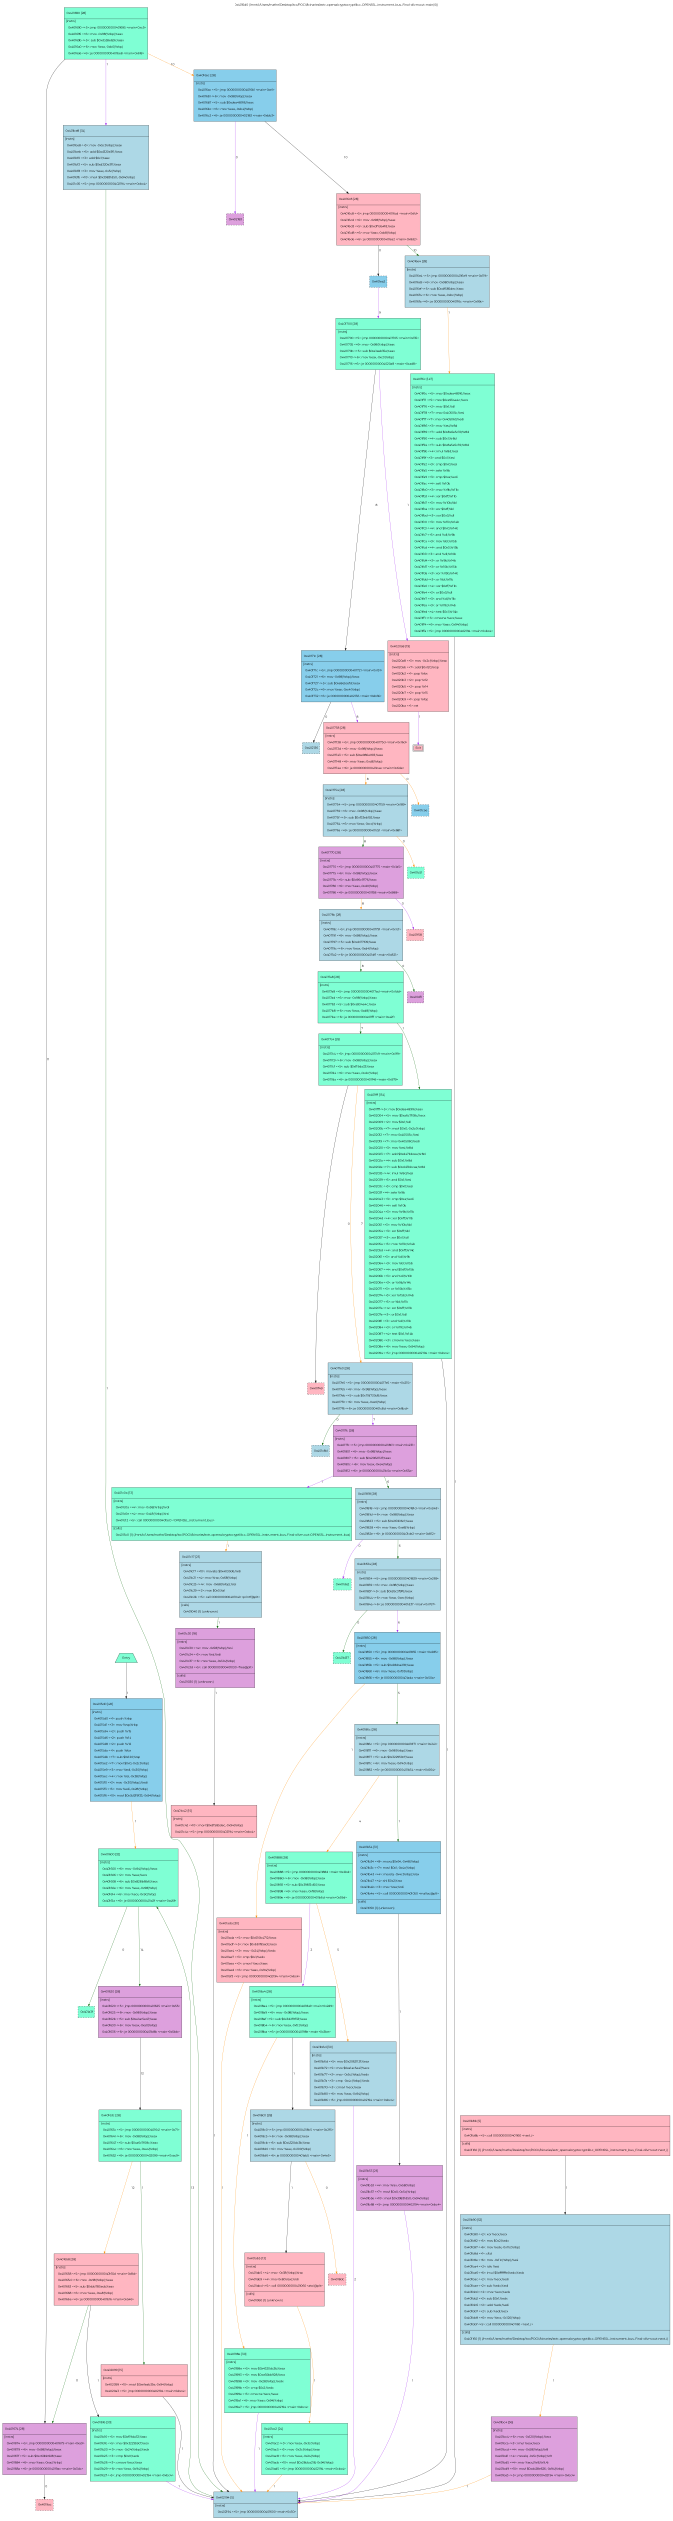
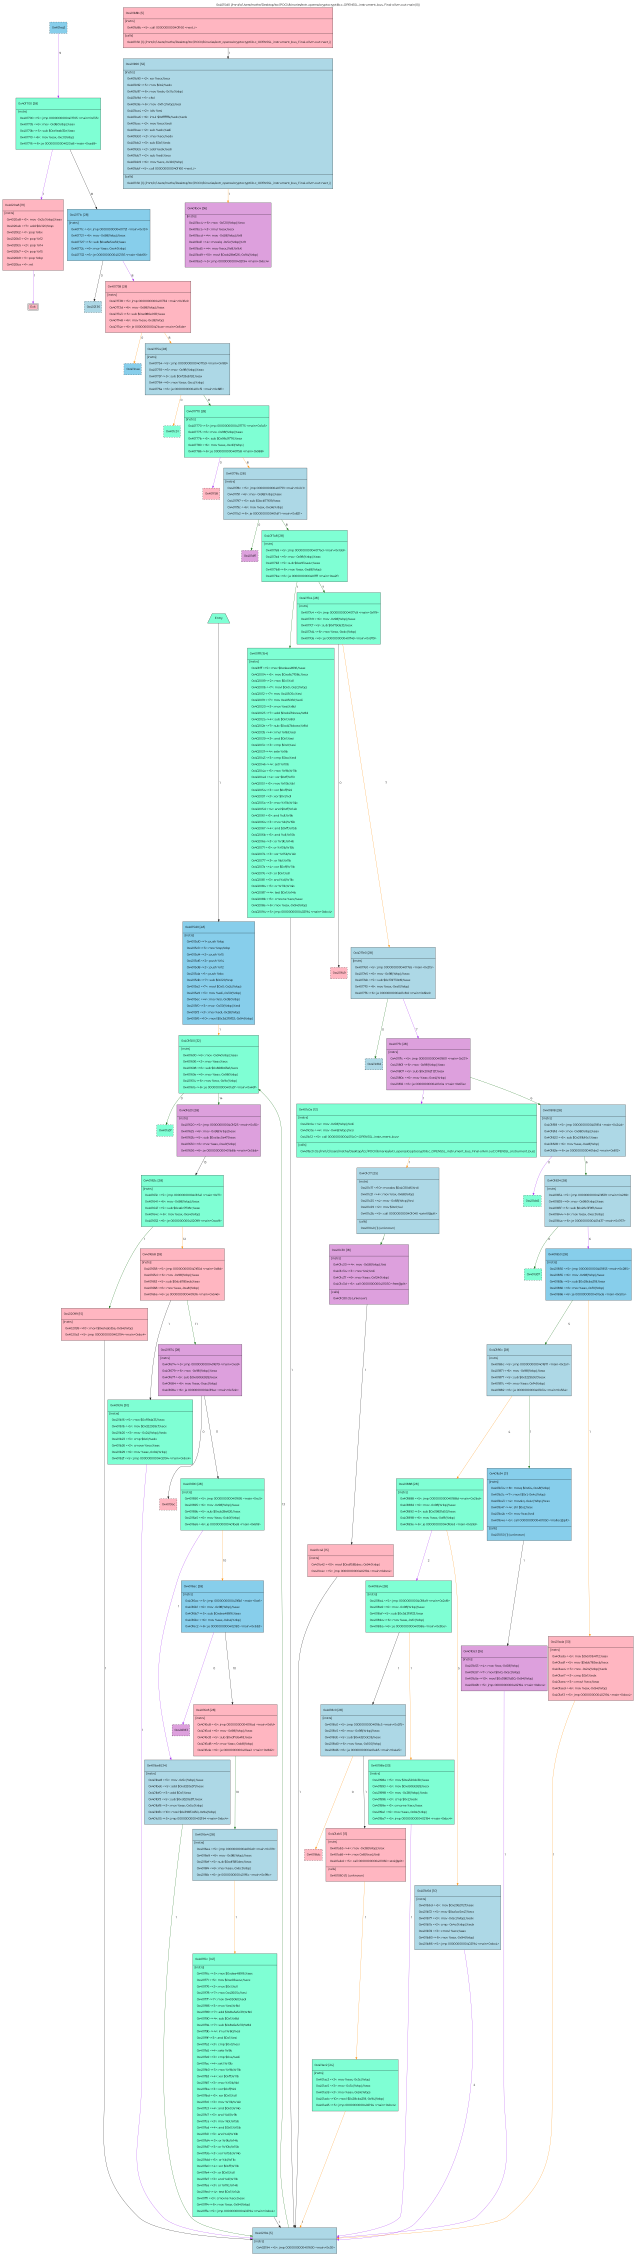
edge "0x4016c8 [28]" -> "0x401ea2": removed, label "0"
node "0x401770 [28]": fillcolor plum -> aquamarine
edge "0x401690 [28]" -> "0x401674 [28]": reversed
edge "0x401bc4 [36]" -> "0x402194 [5]": removed, label "1"
